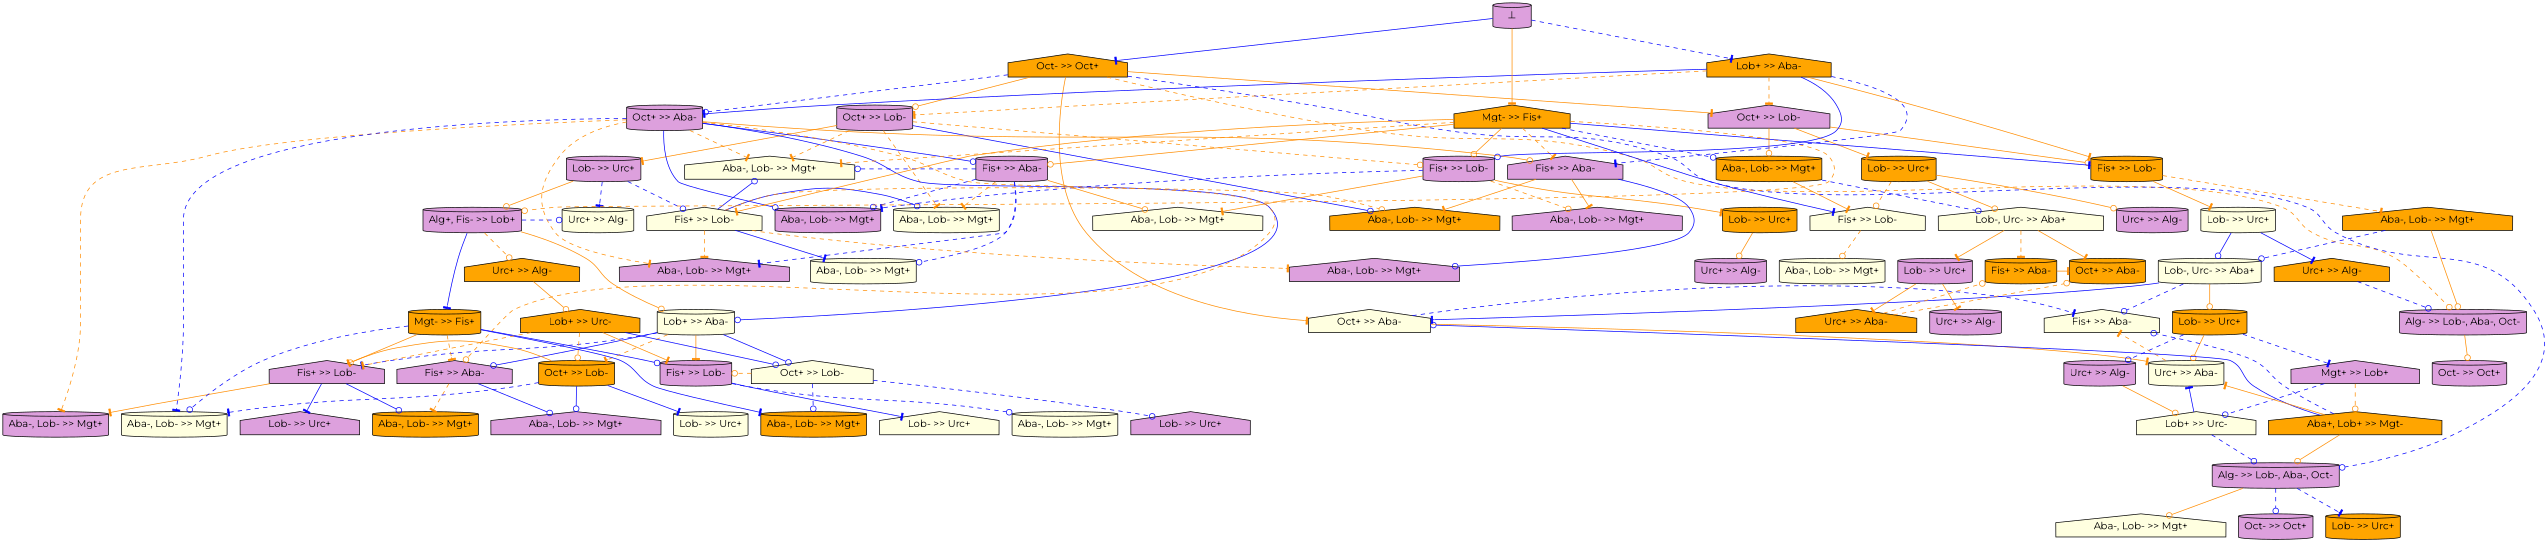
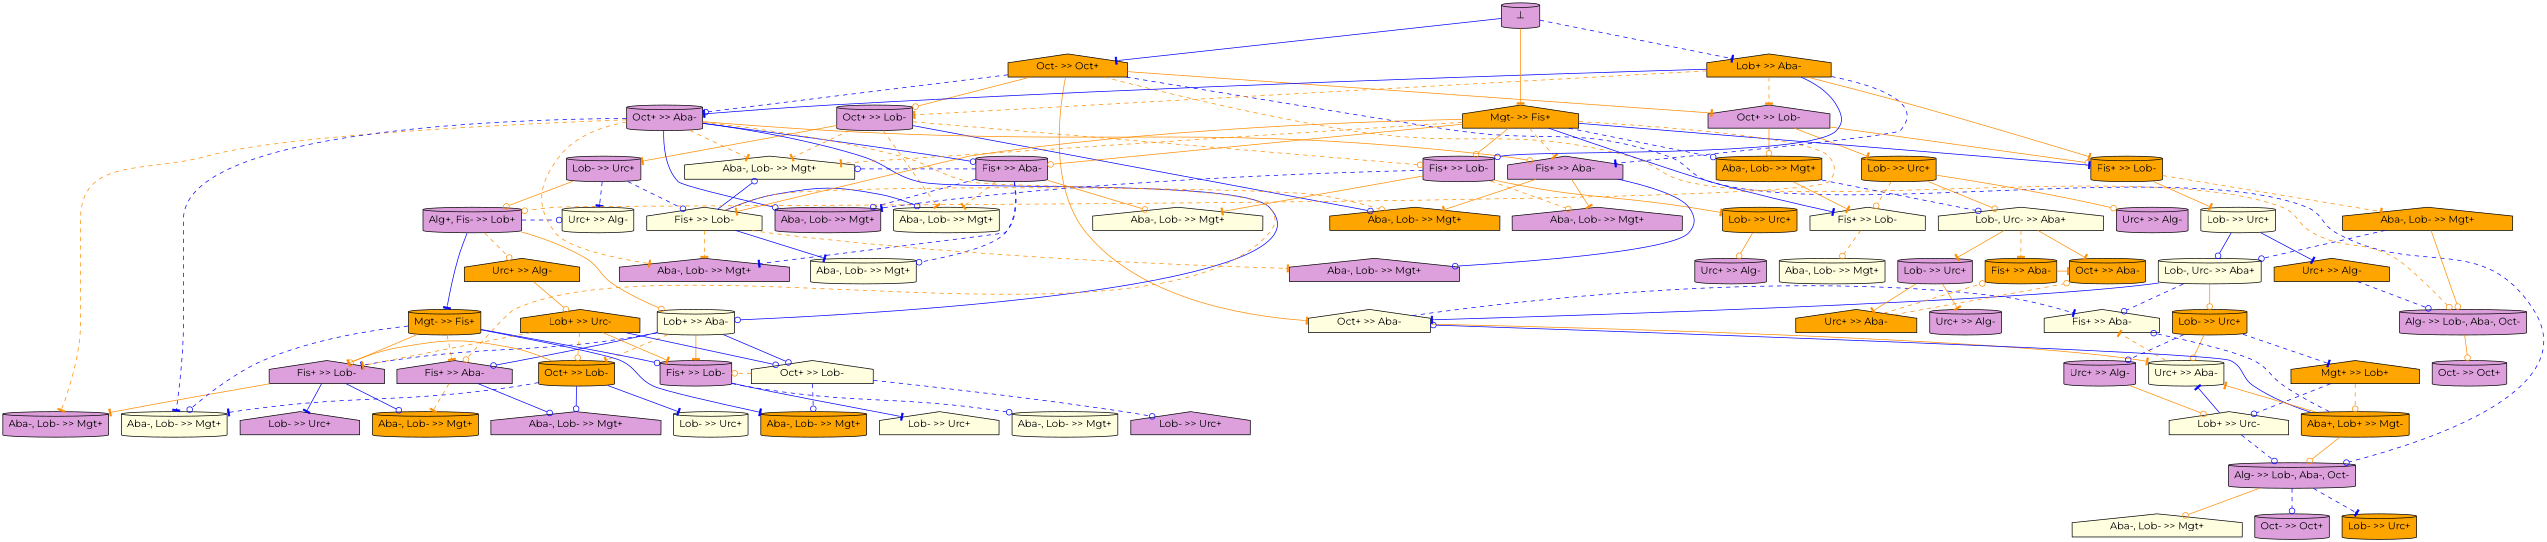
node "Mgt+ >> Lob+": fillcolor plum -> orange
node "Aba+, Lob+ >> Mgt-": shape house -> cylinder
